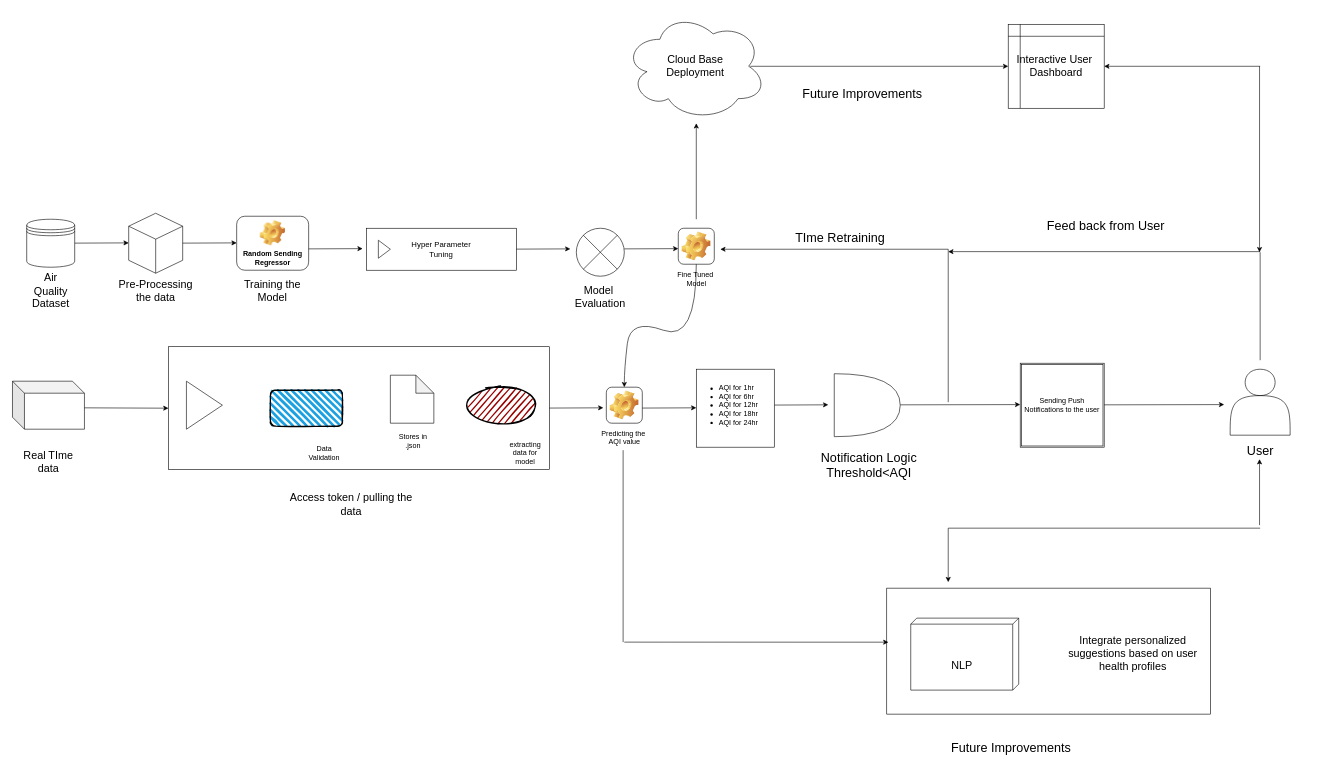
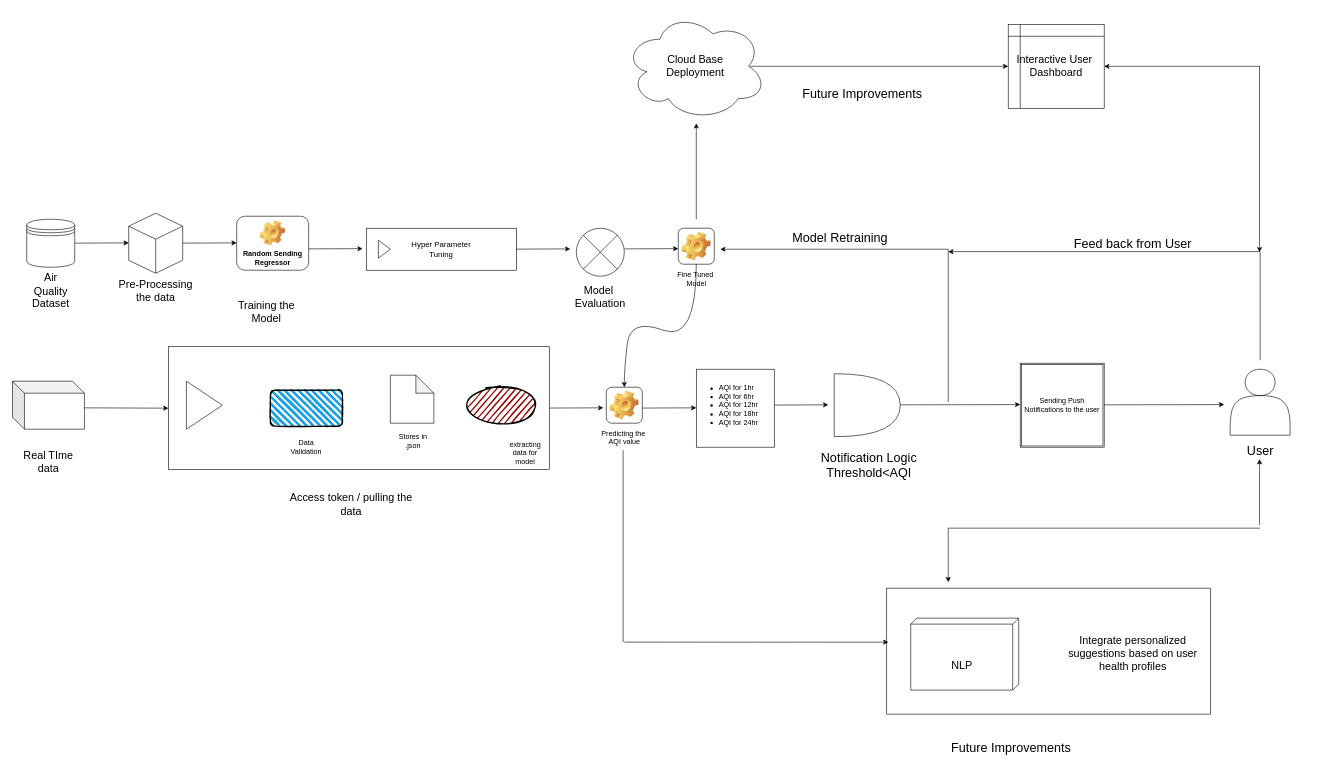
node "Feed back from User": moved (1106, 225) -> (1133, 243)
node "TIme Retraining": label "TIme Retraining" -> "Model Retraining"
node "Training the Model": moved (273, 291) -> (267, 312)
node "Data Validation": moved (324, 453) -> (306, 447)
